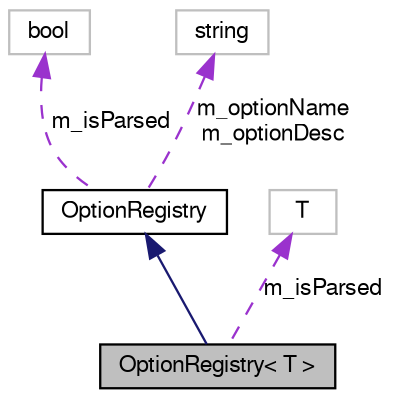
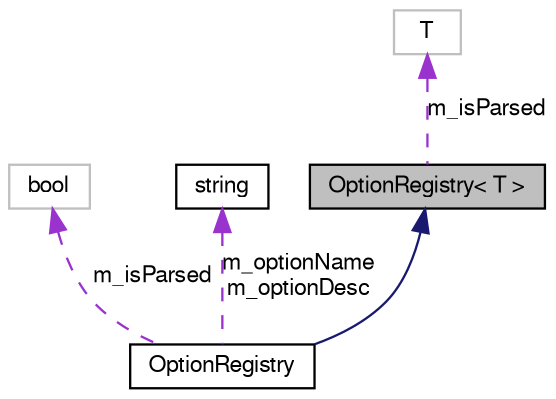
node "string": color grey75 -> black
edge "OptionRegistry< T >" -> "OptionRegistry": reversed
